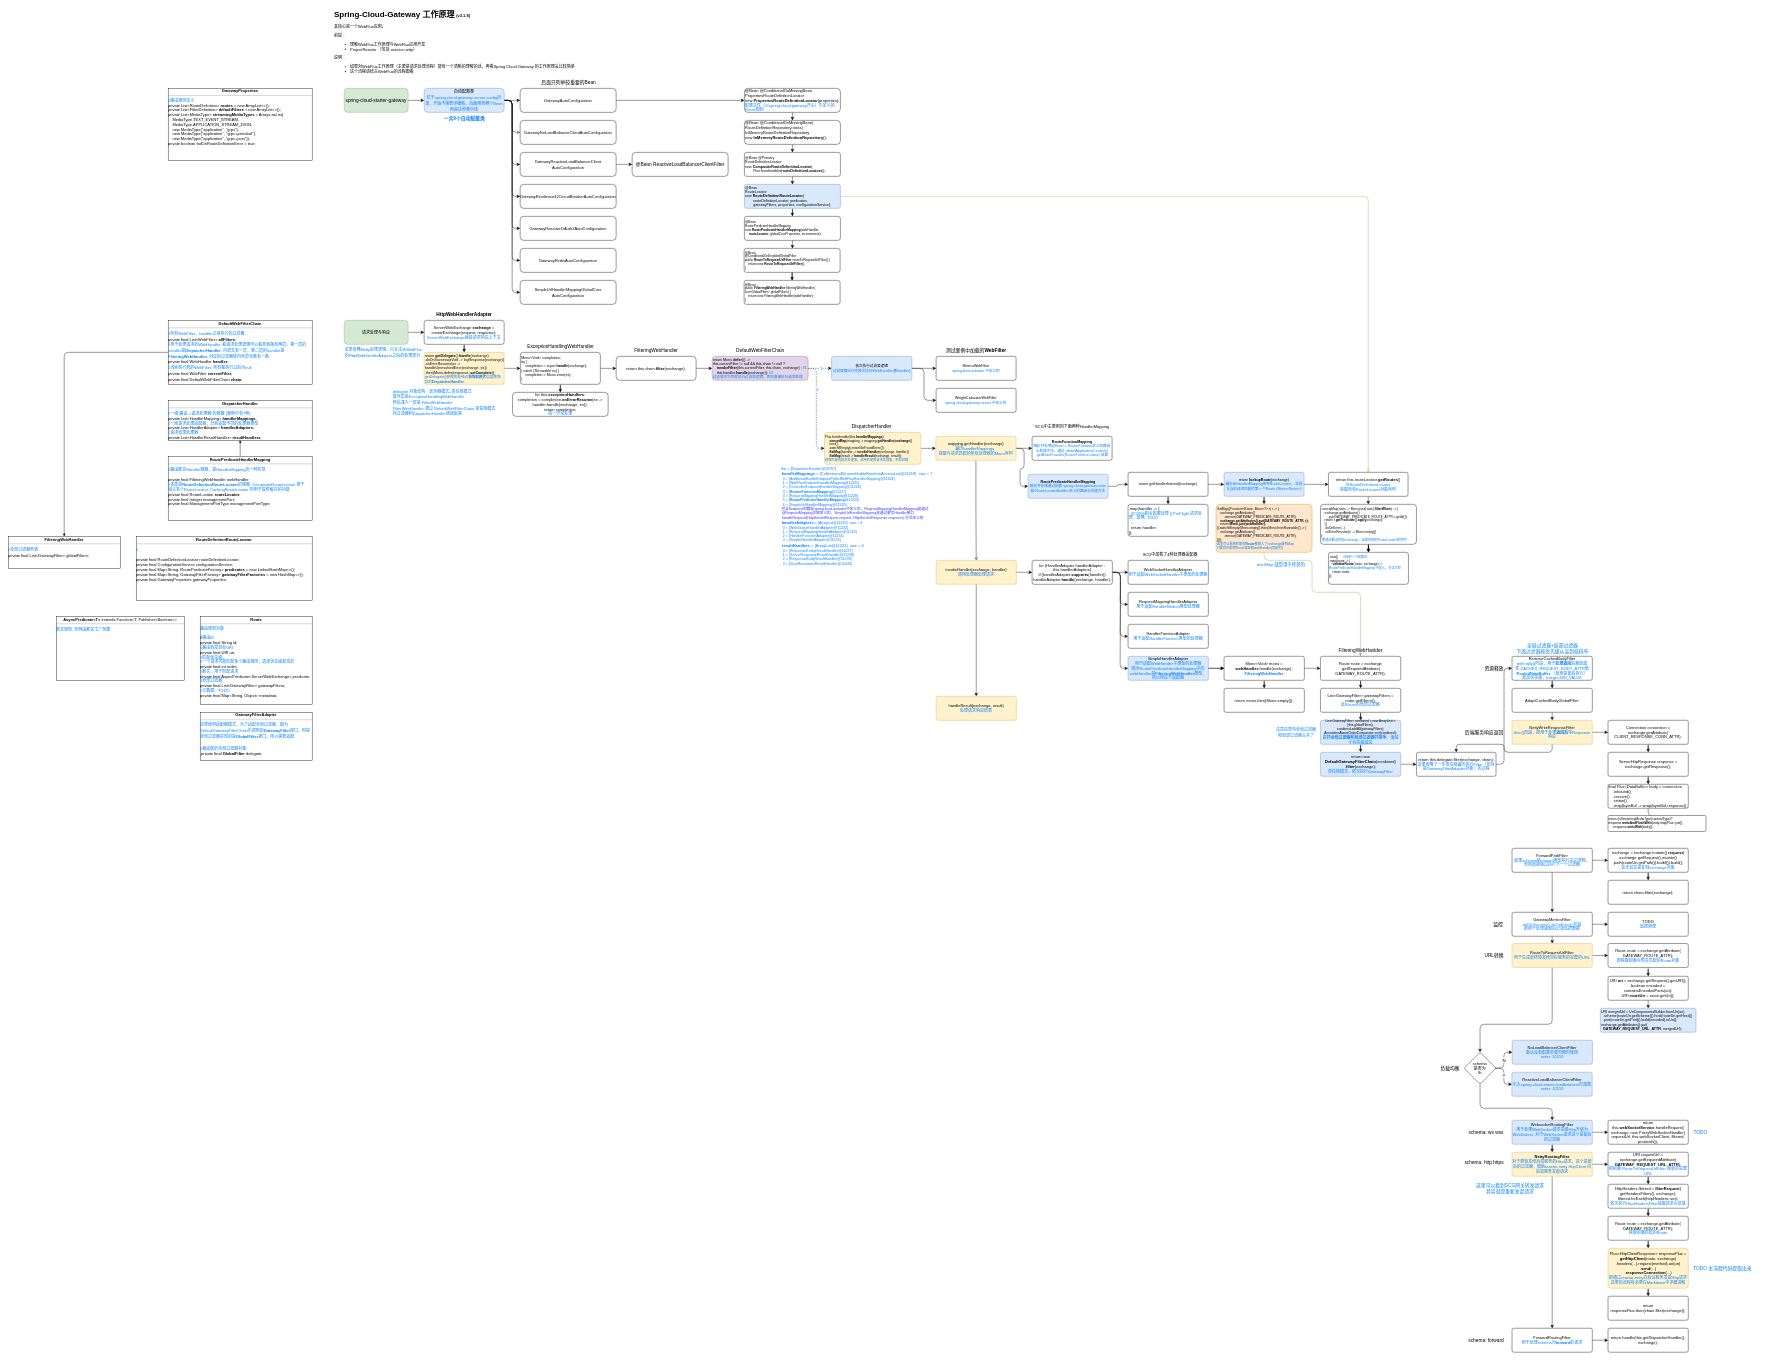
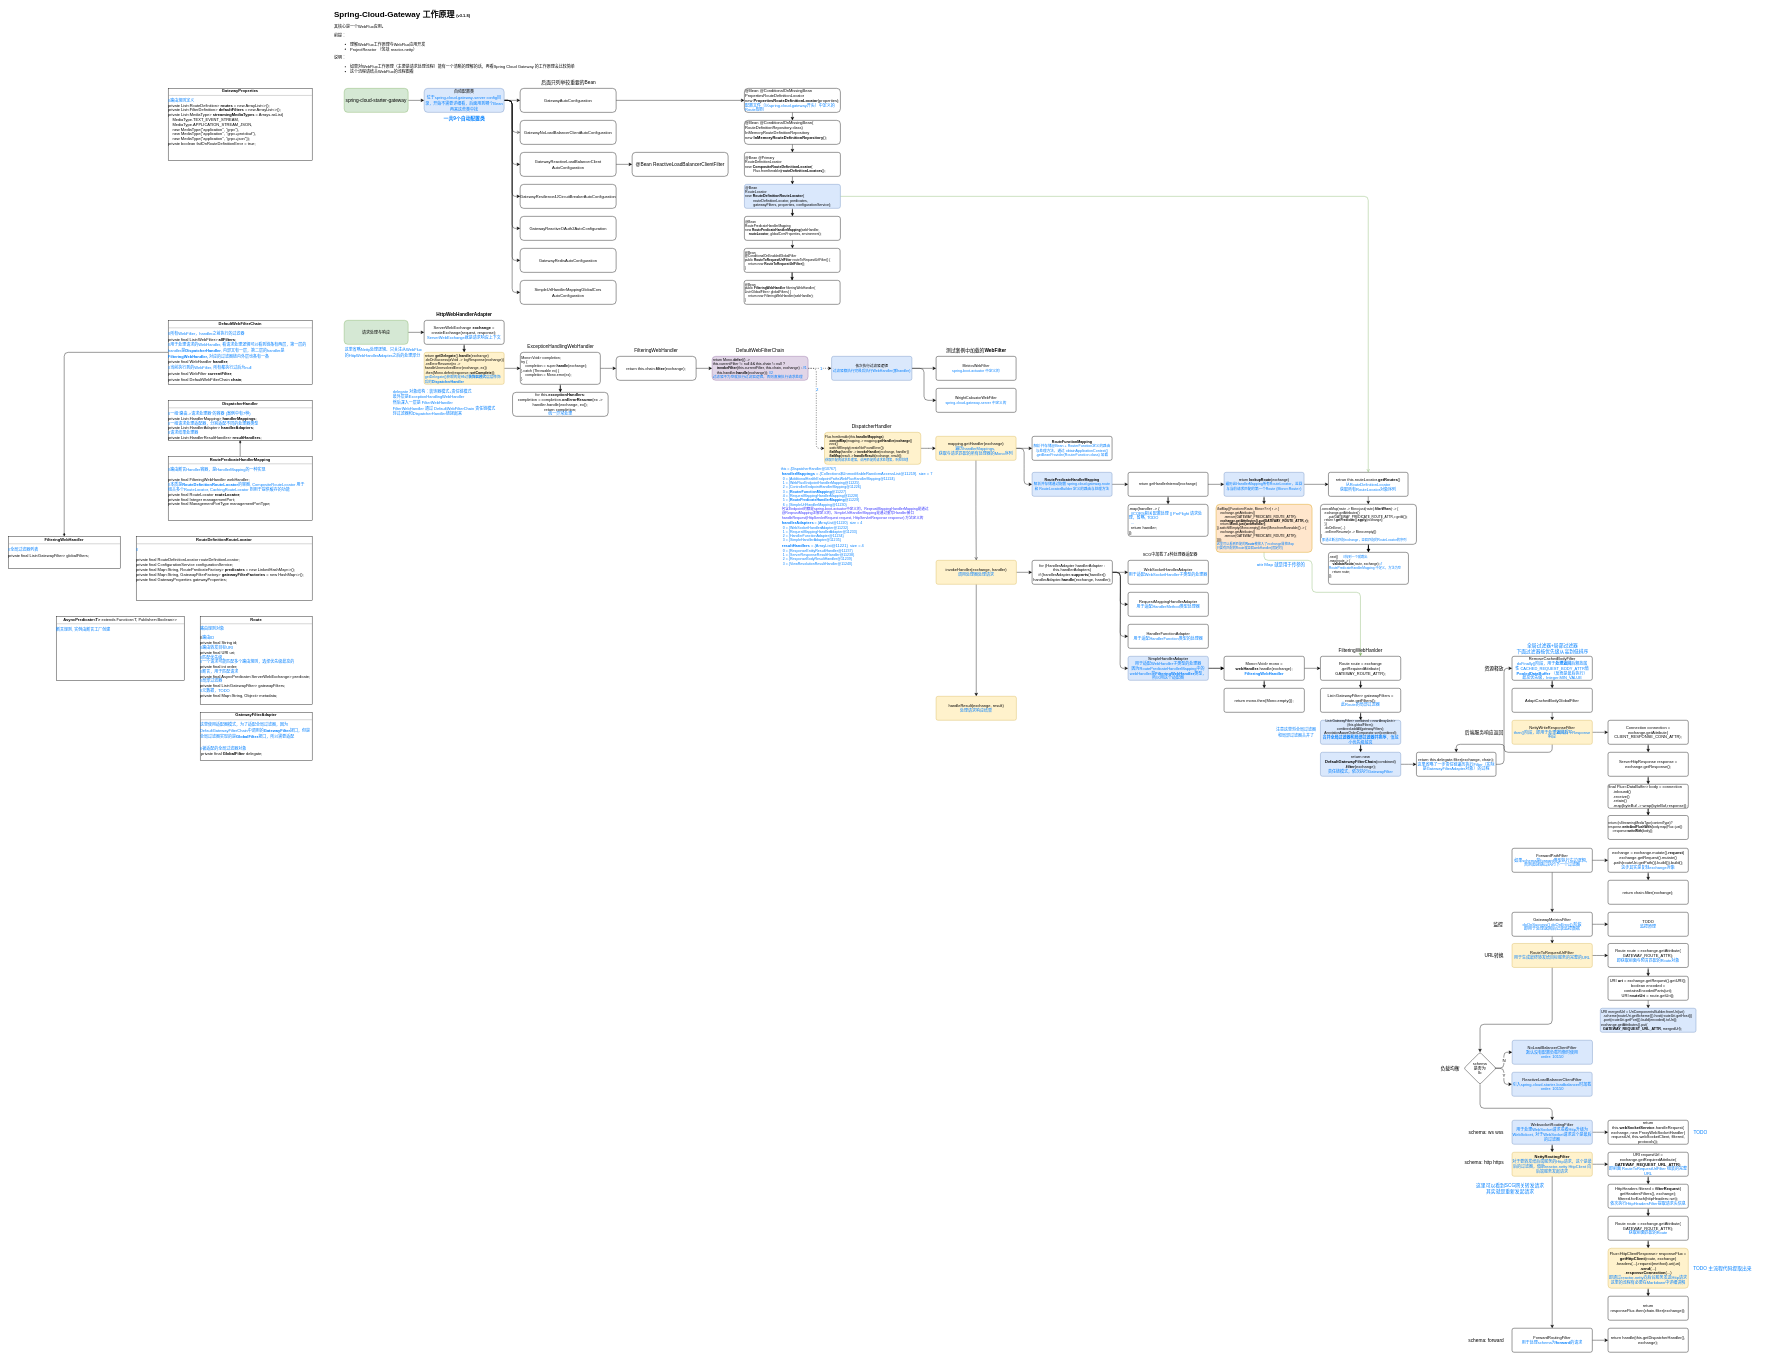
node "SCG中主要用到下面两种HandlerMapping": removed
node "RoutePredicateHandlerMapping 解析并存储通过配置 spring.cloud.gateway.route和 RouteLocatorBuilder 定义的路由与处理方法": moved (1068, 486) -> (1072, 484)
node "return (isStreamingMediaType(contentType)? response.writeAndFlushWith(body.map(Flux::just)) : response.writeWith(body));": size 98x16 -> 80x24
